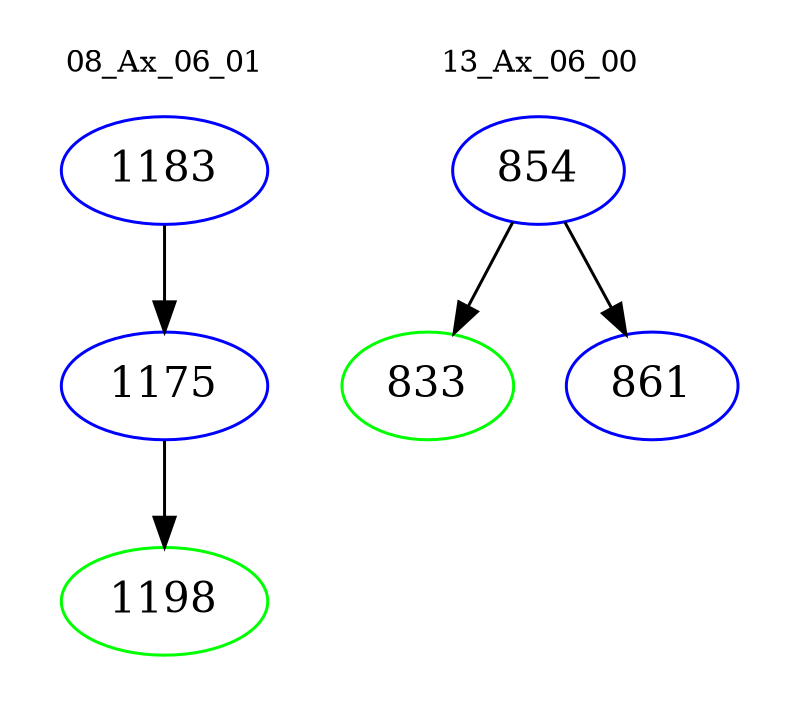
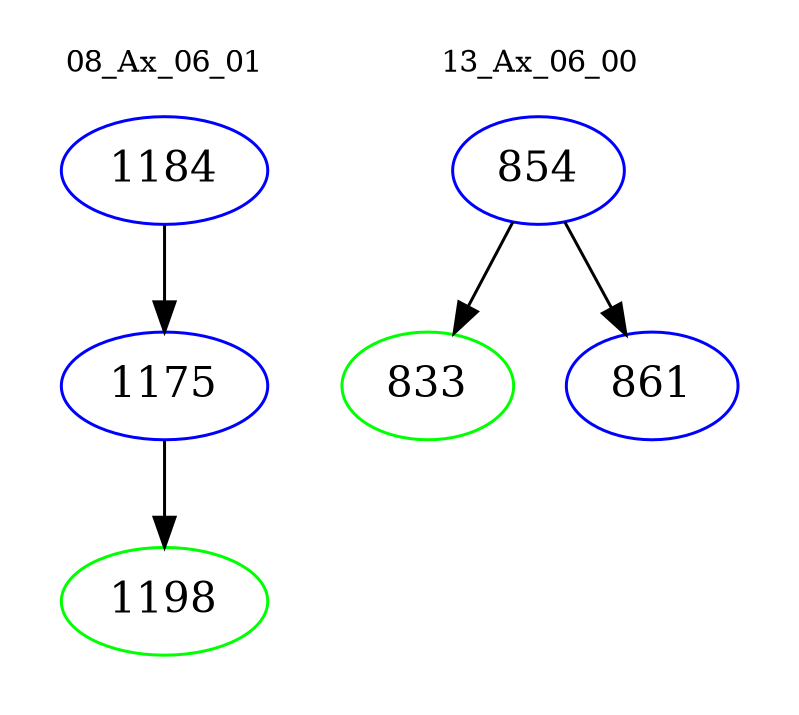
node "1183": label "1183" -> "1184"
